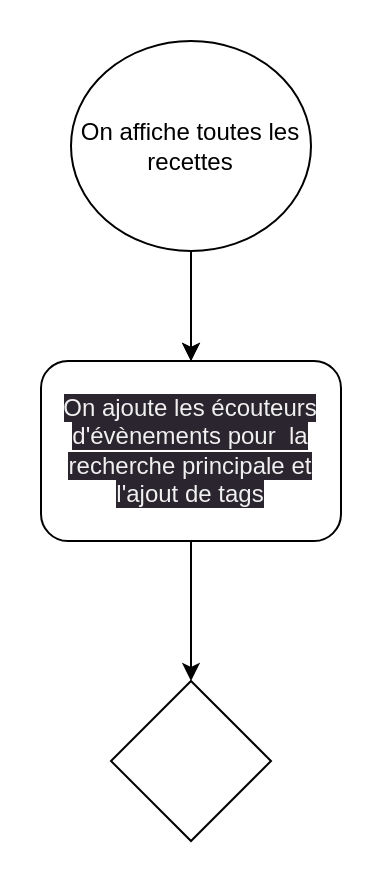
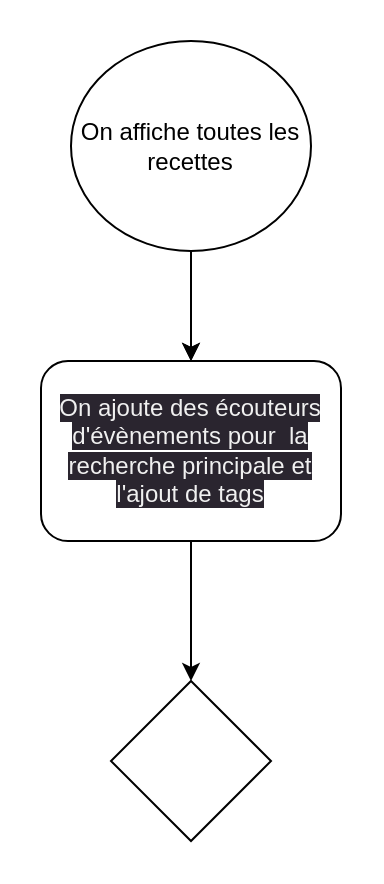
node "On ajoute les écouteurs d'évènements pour la recherche principale et l'ajout de tags": label "On ajoute les écouteurs d'évènements pour la recherche principale et l'ajout de tags" -> "On ajoute des écouteurs d'évènements pour la recherche principale et l'ajout de tags"
